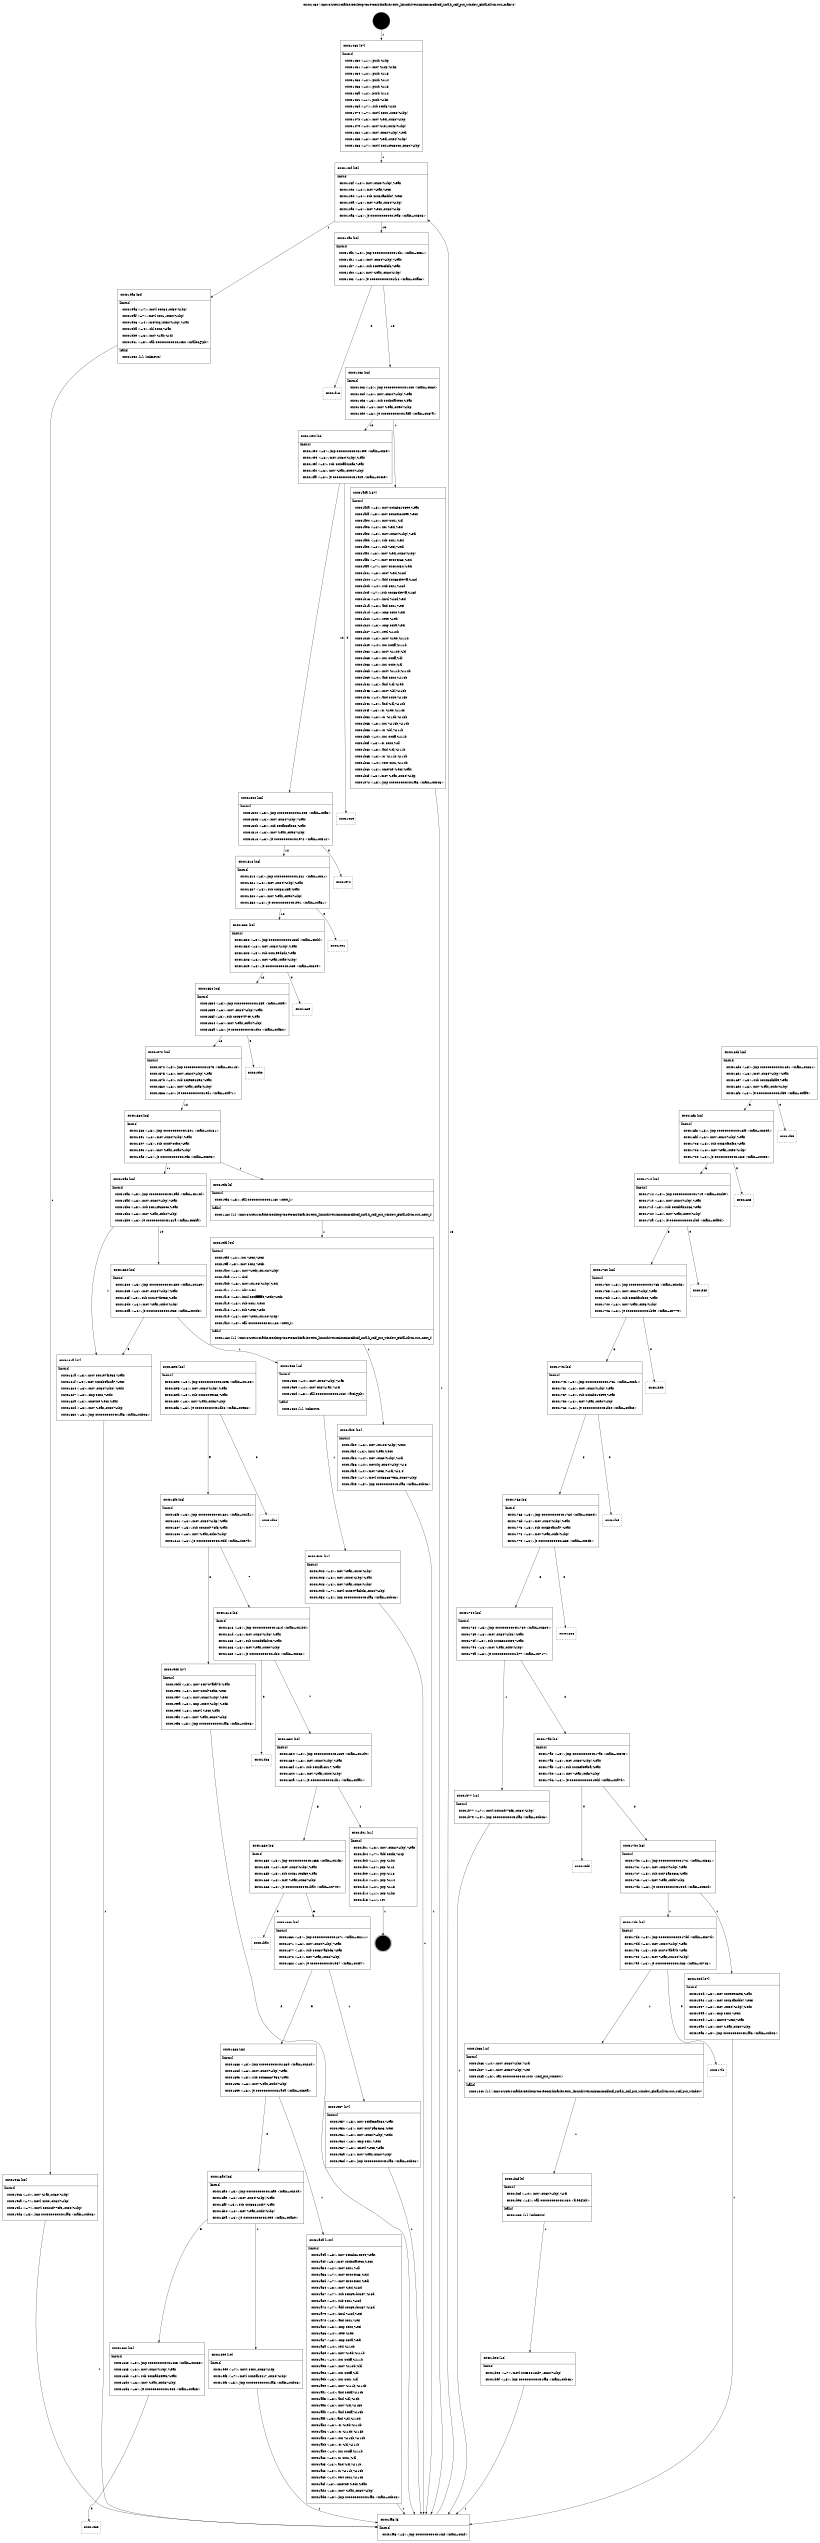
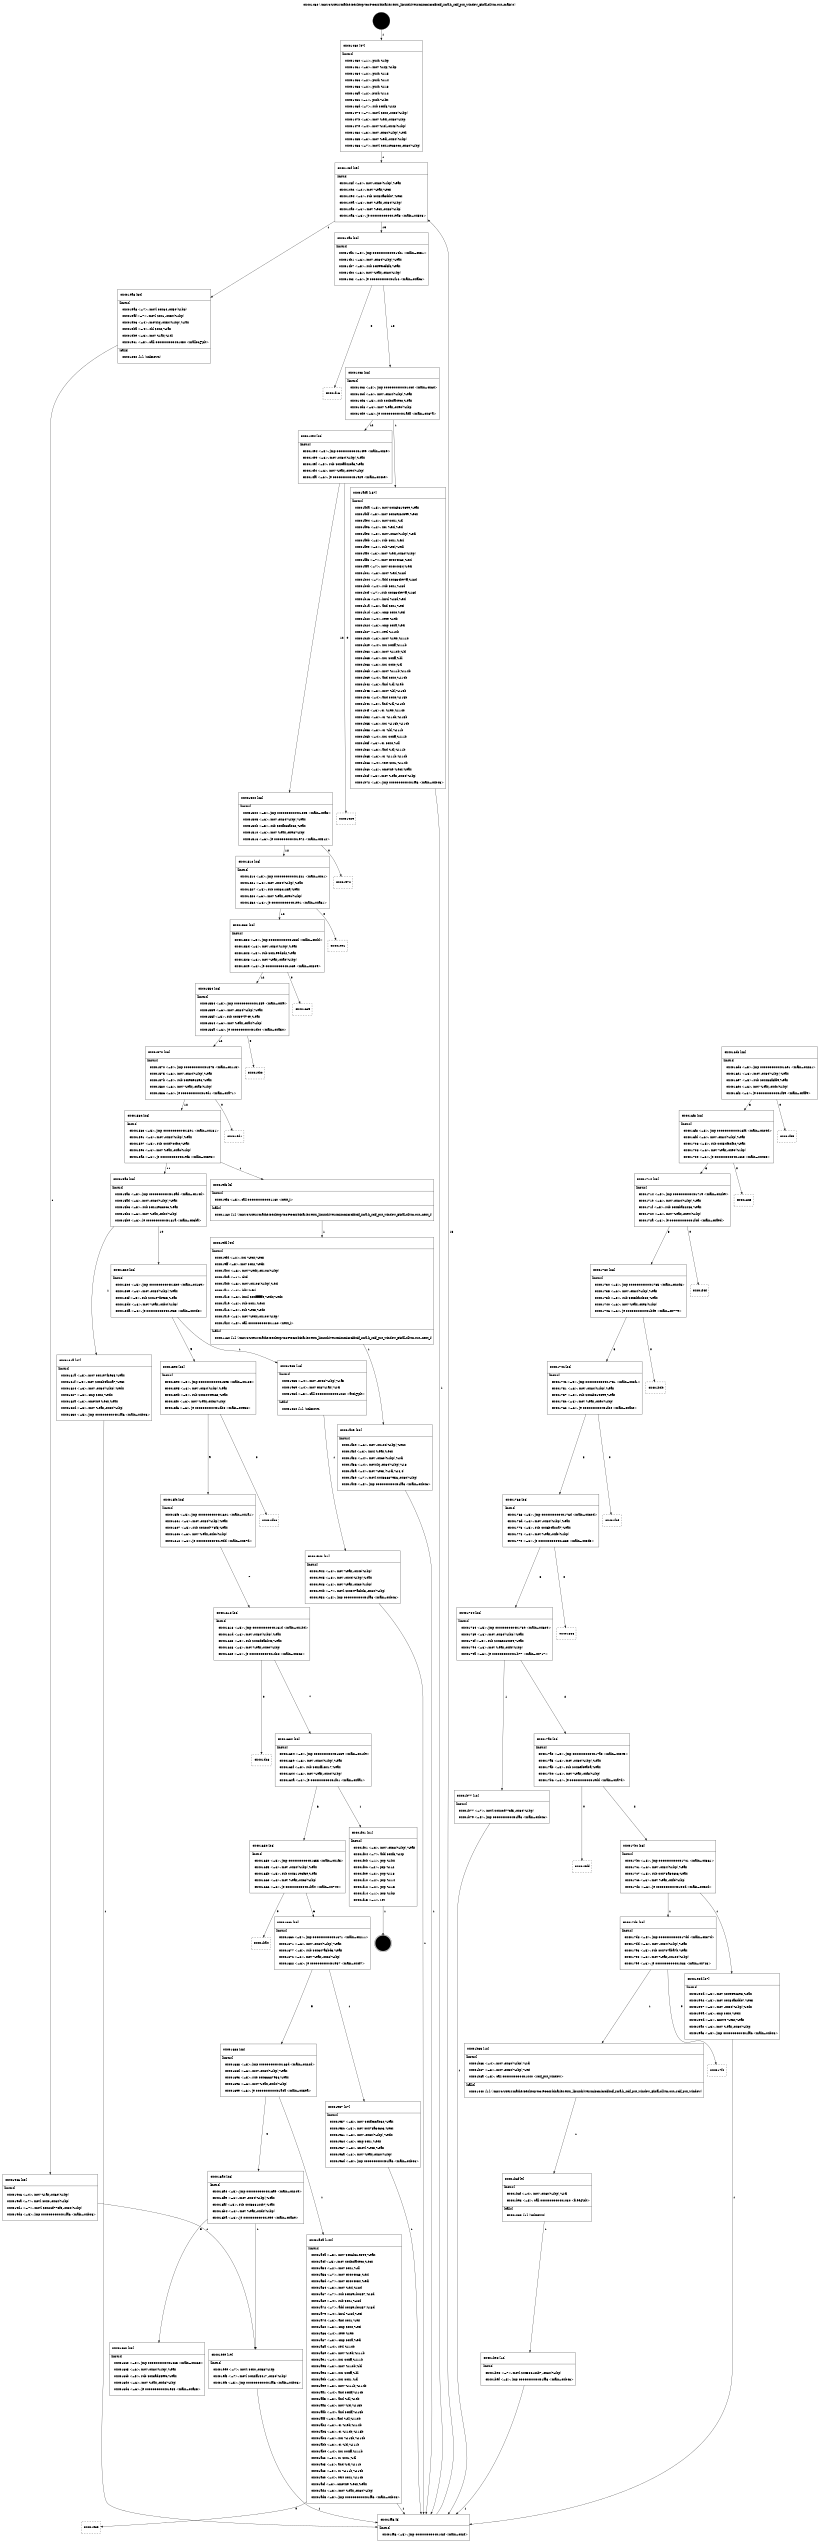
node "0x401ed1": added
edge "0x4015c4 [28]" -> "0x40181a [27]": now "0x4015c4 [28]" -> "0x4015e0 [28]"
node "0x4019dd [27]": removed
edge "0x4016c0 [28]" -> "0x401e85": now "0x401a4a [144]" -> "0x401e85"
edge "0x4019c6 [23]" -> "0x401fa6 [5]": now "0x4019c6 [23]" -> "0x401eee [19]"
